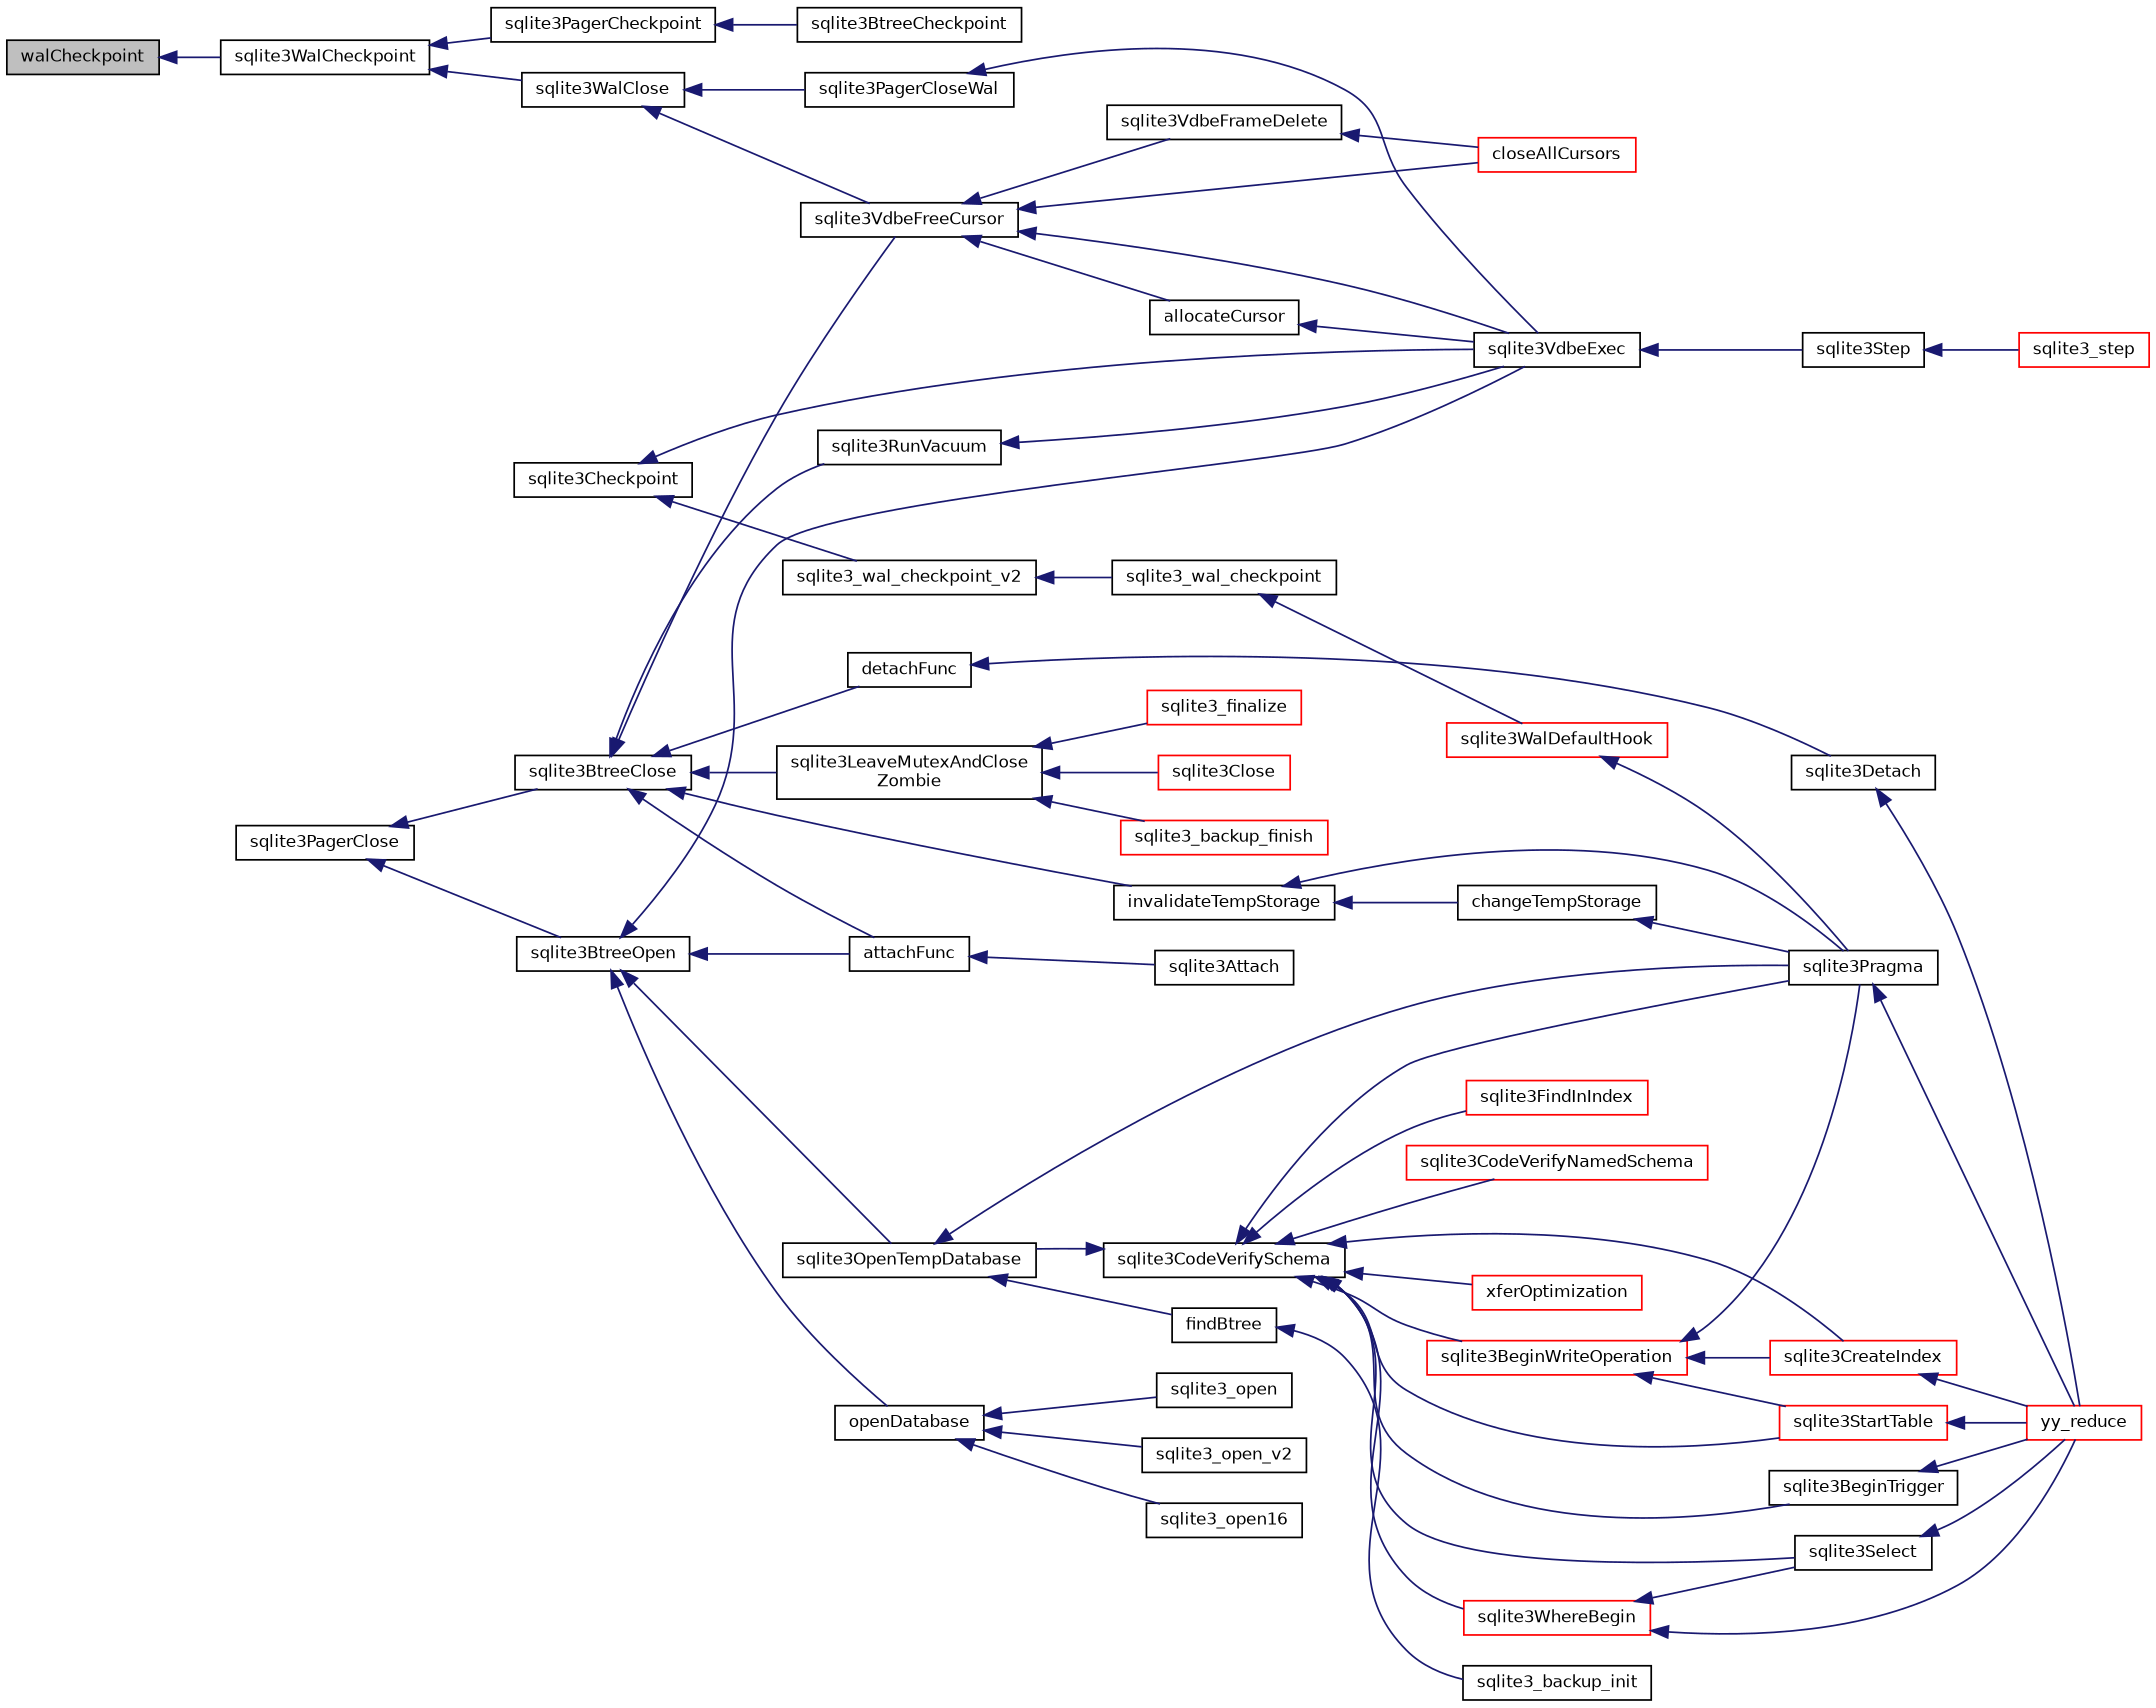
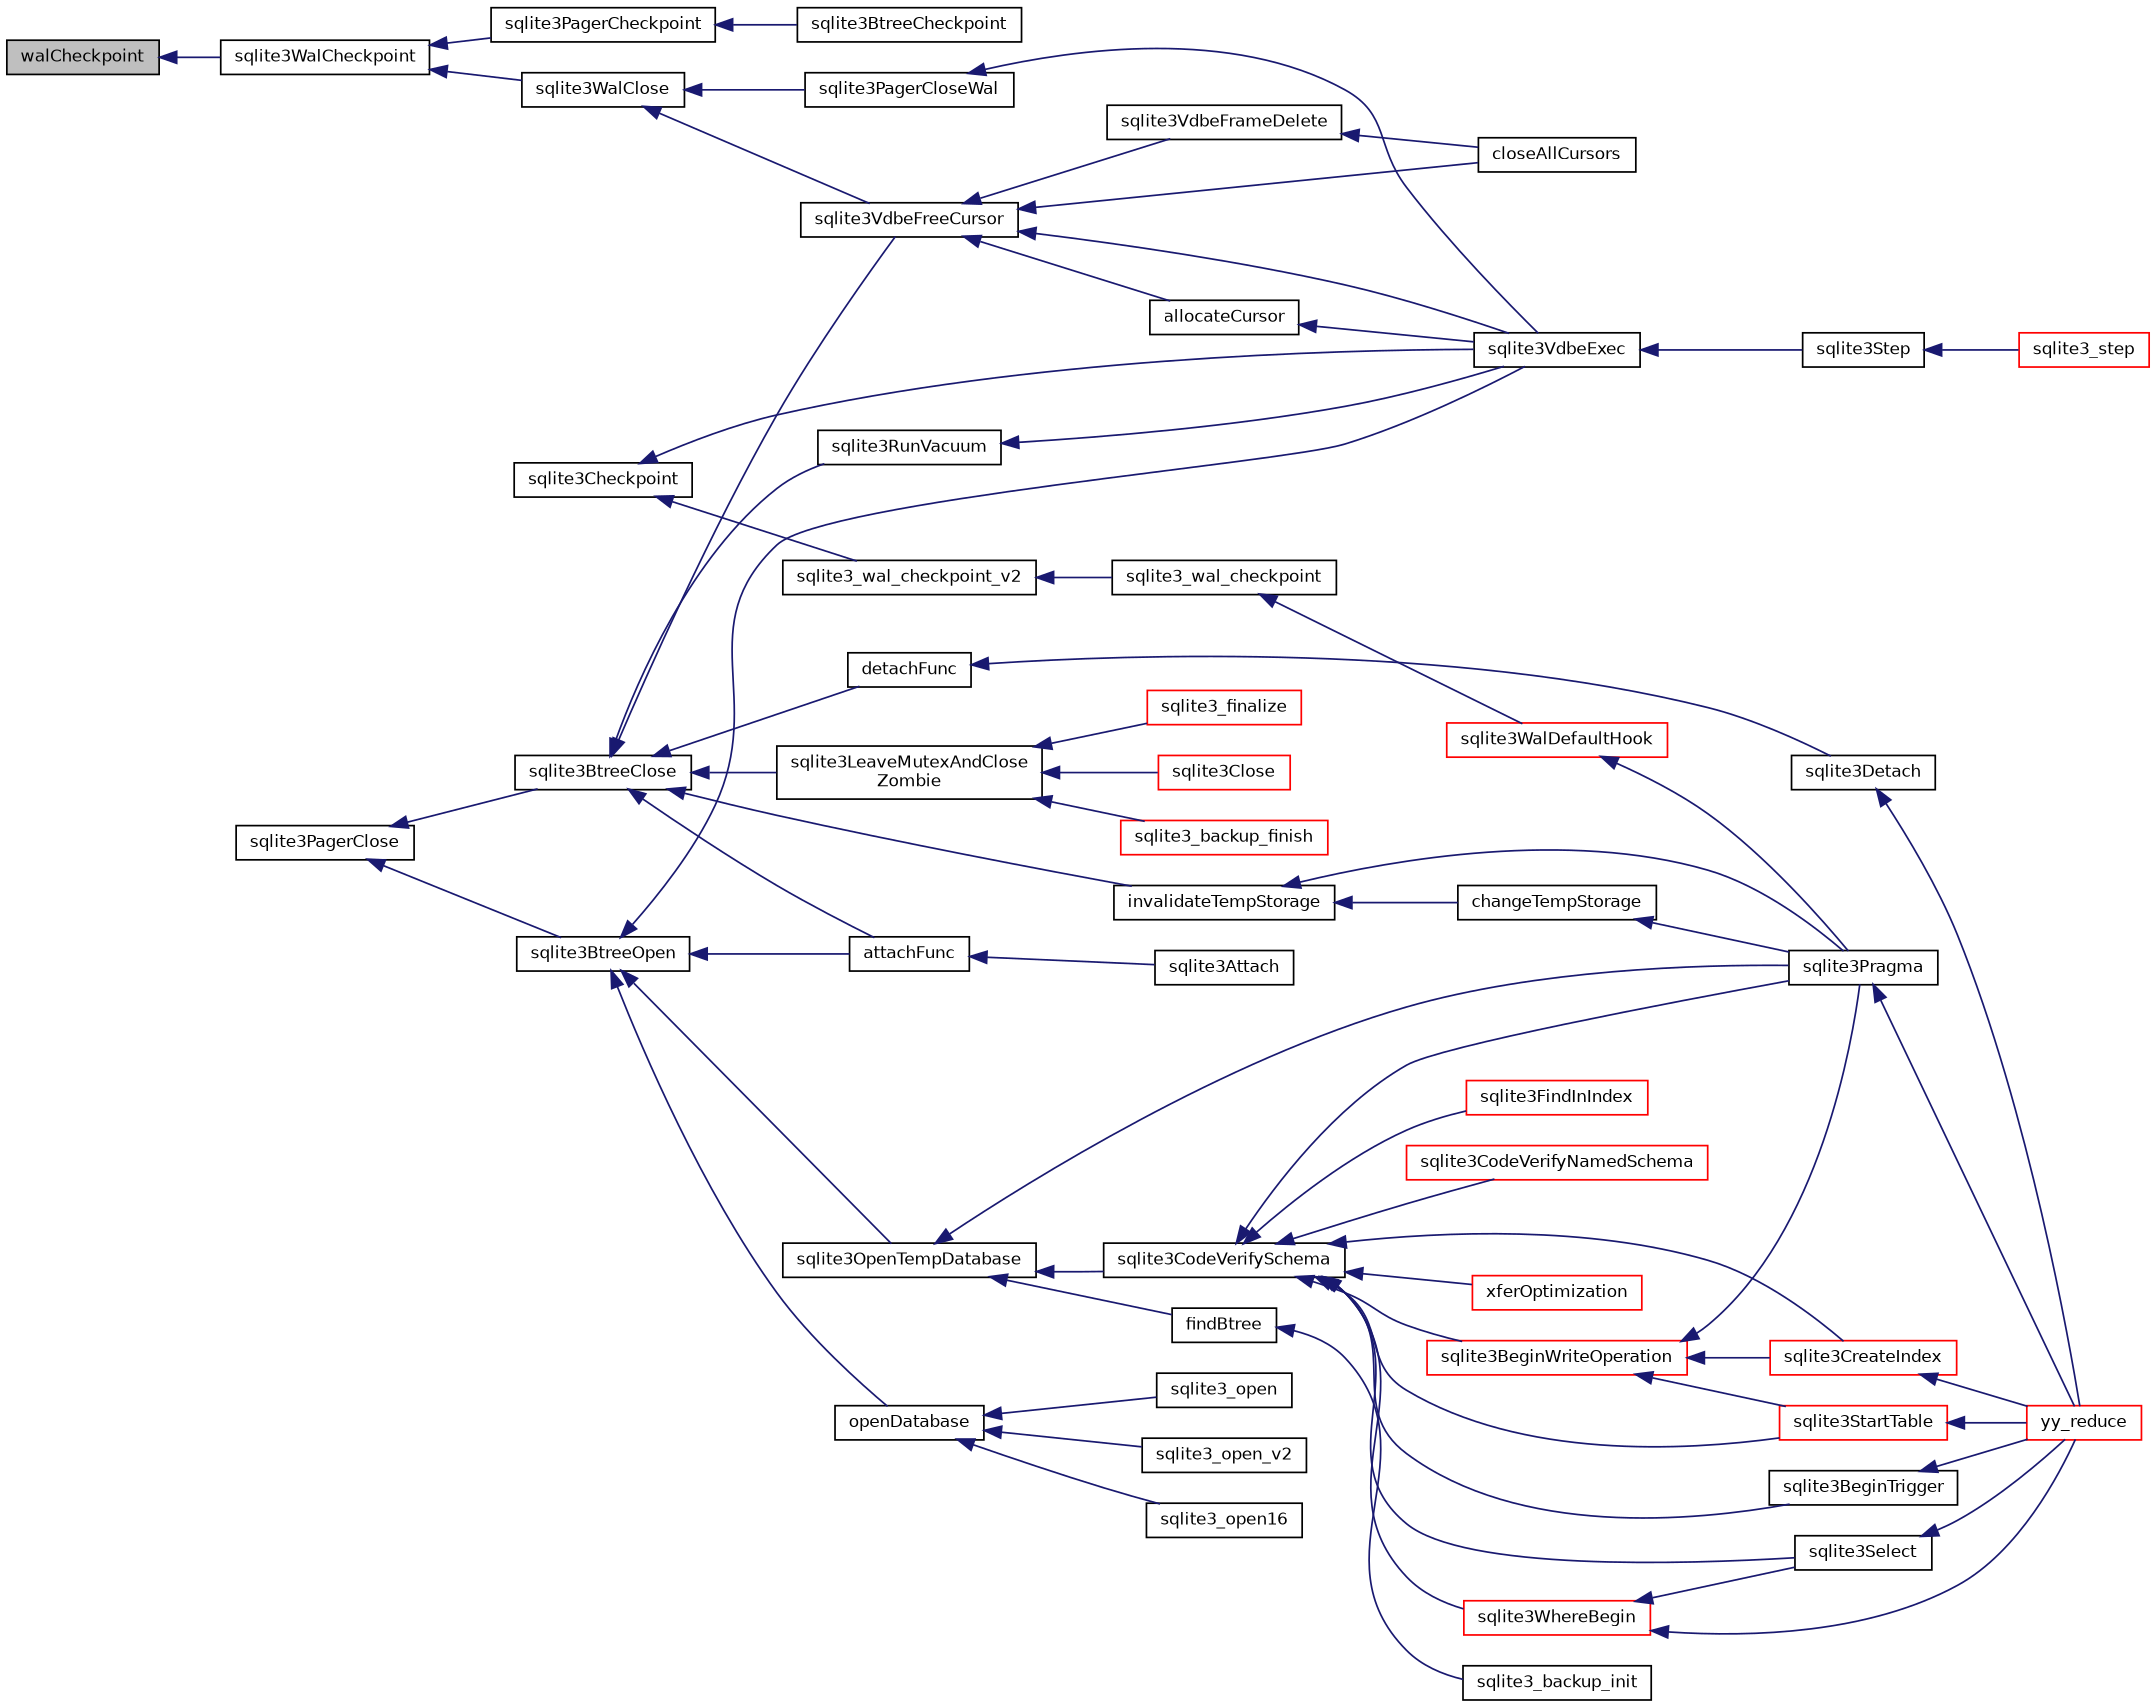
node "closeAllCursors": color red -> black
edge "sqlite3OpenTempDatabase" -> "sqlite3CodeVerifySchema": reversed
